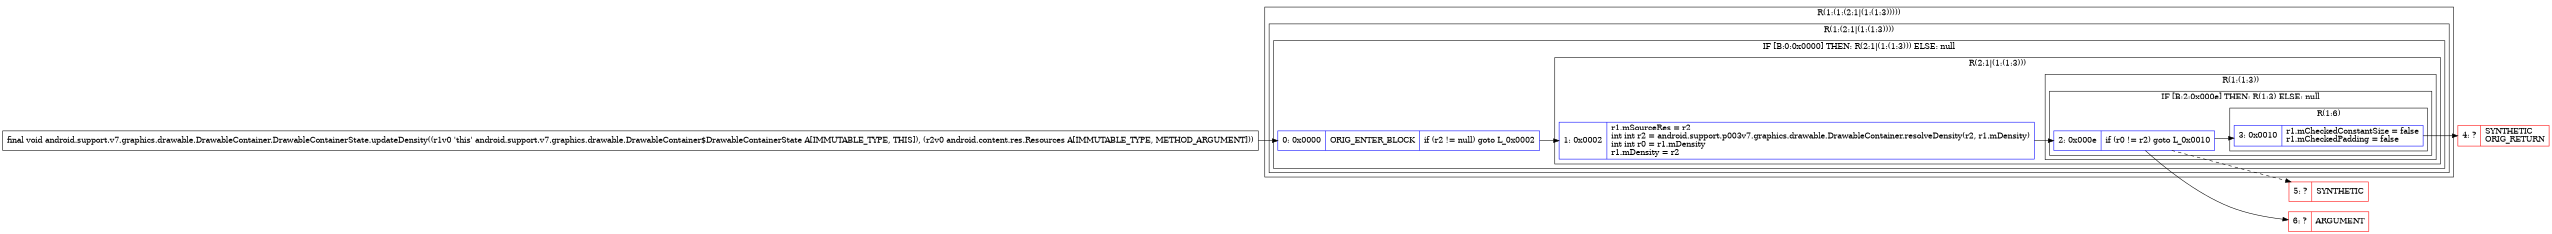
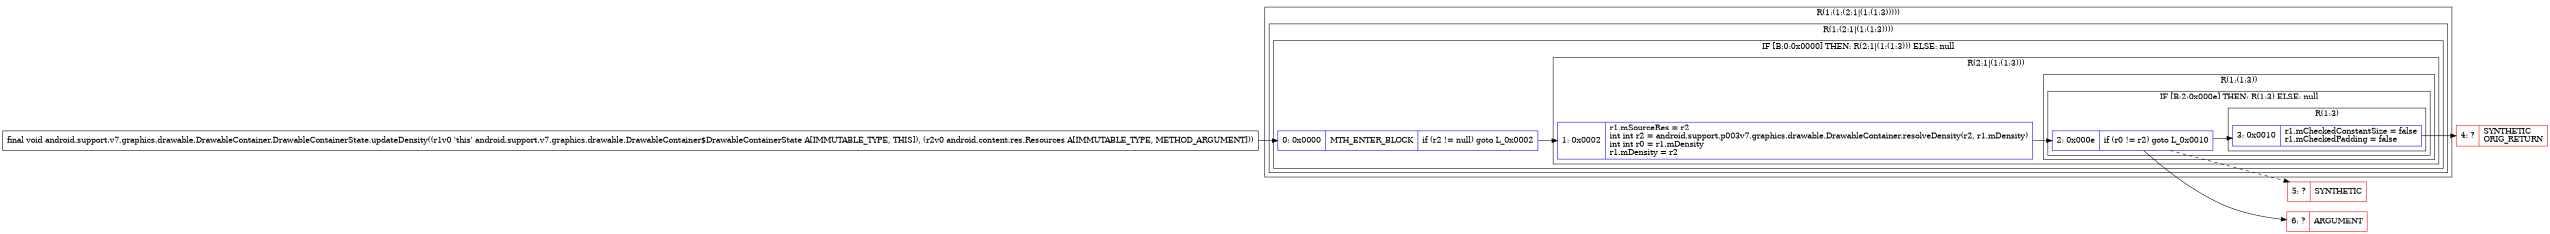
cluster "R(1:6)": label "R(1:6)" -> "R(1:3)"
node "0: 0x0000": text "ORIG_ENTER_BLOCK" -> "MTH_ENTER_BLOCK"
